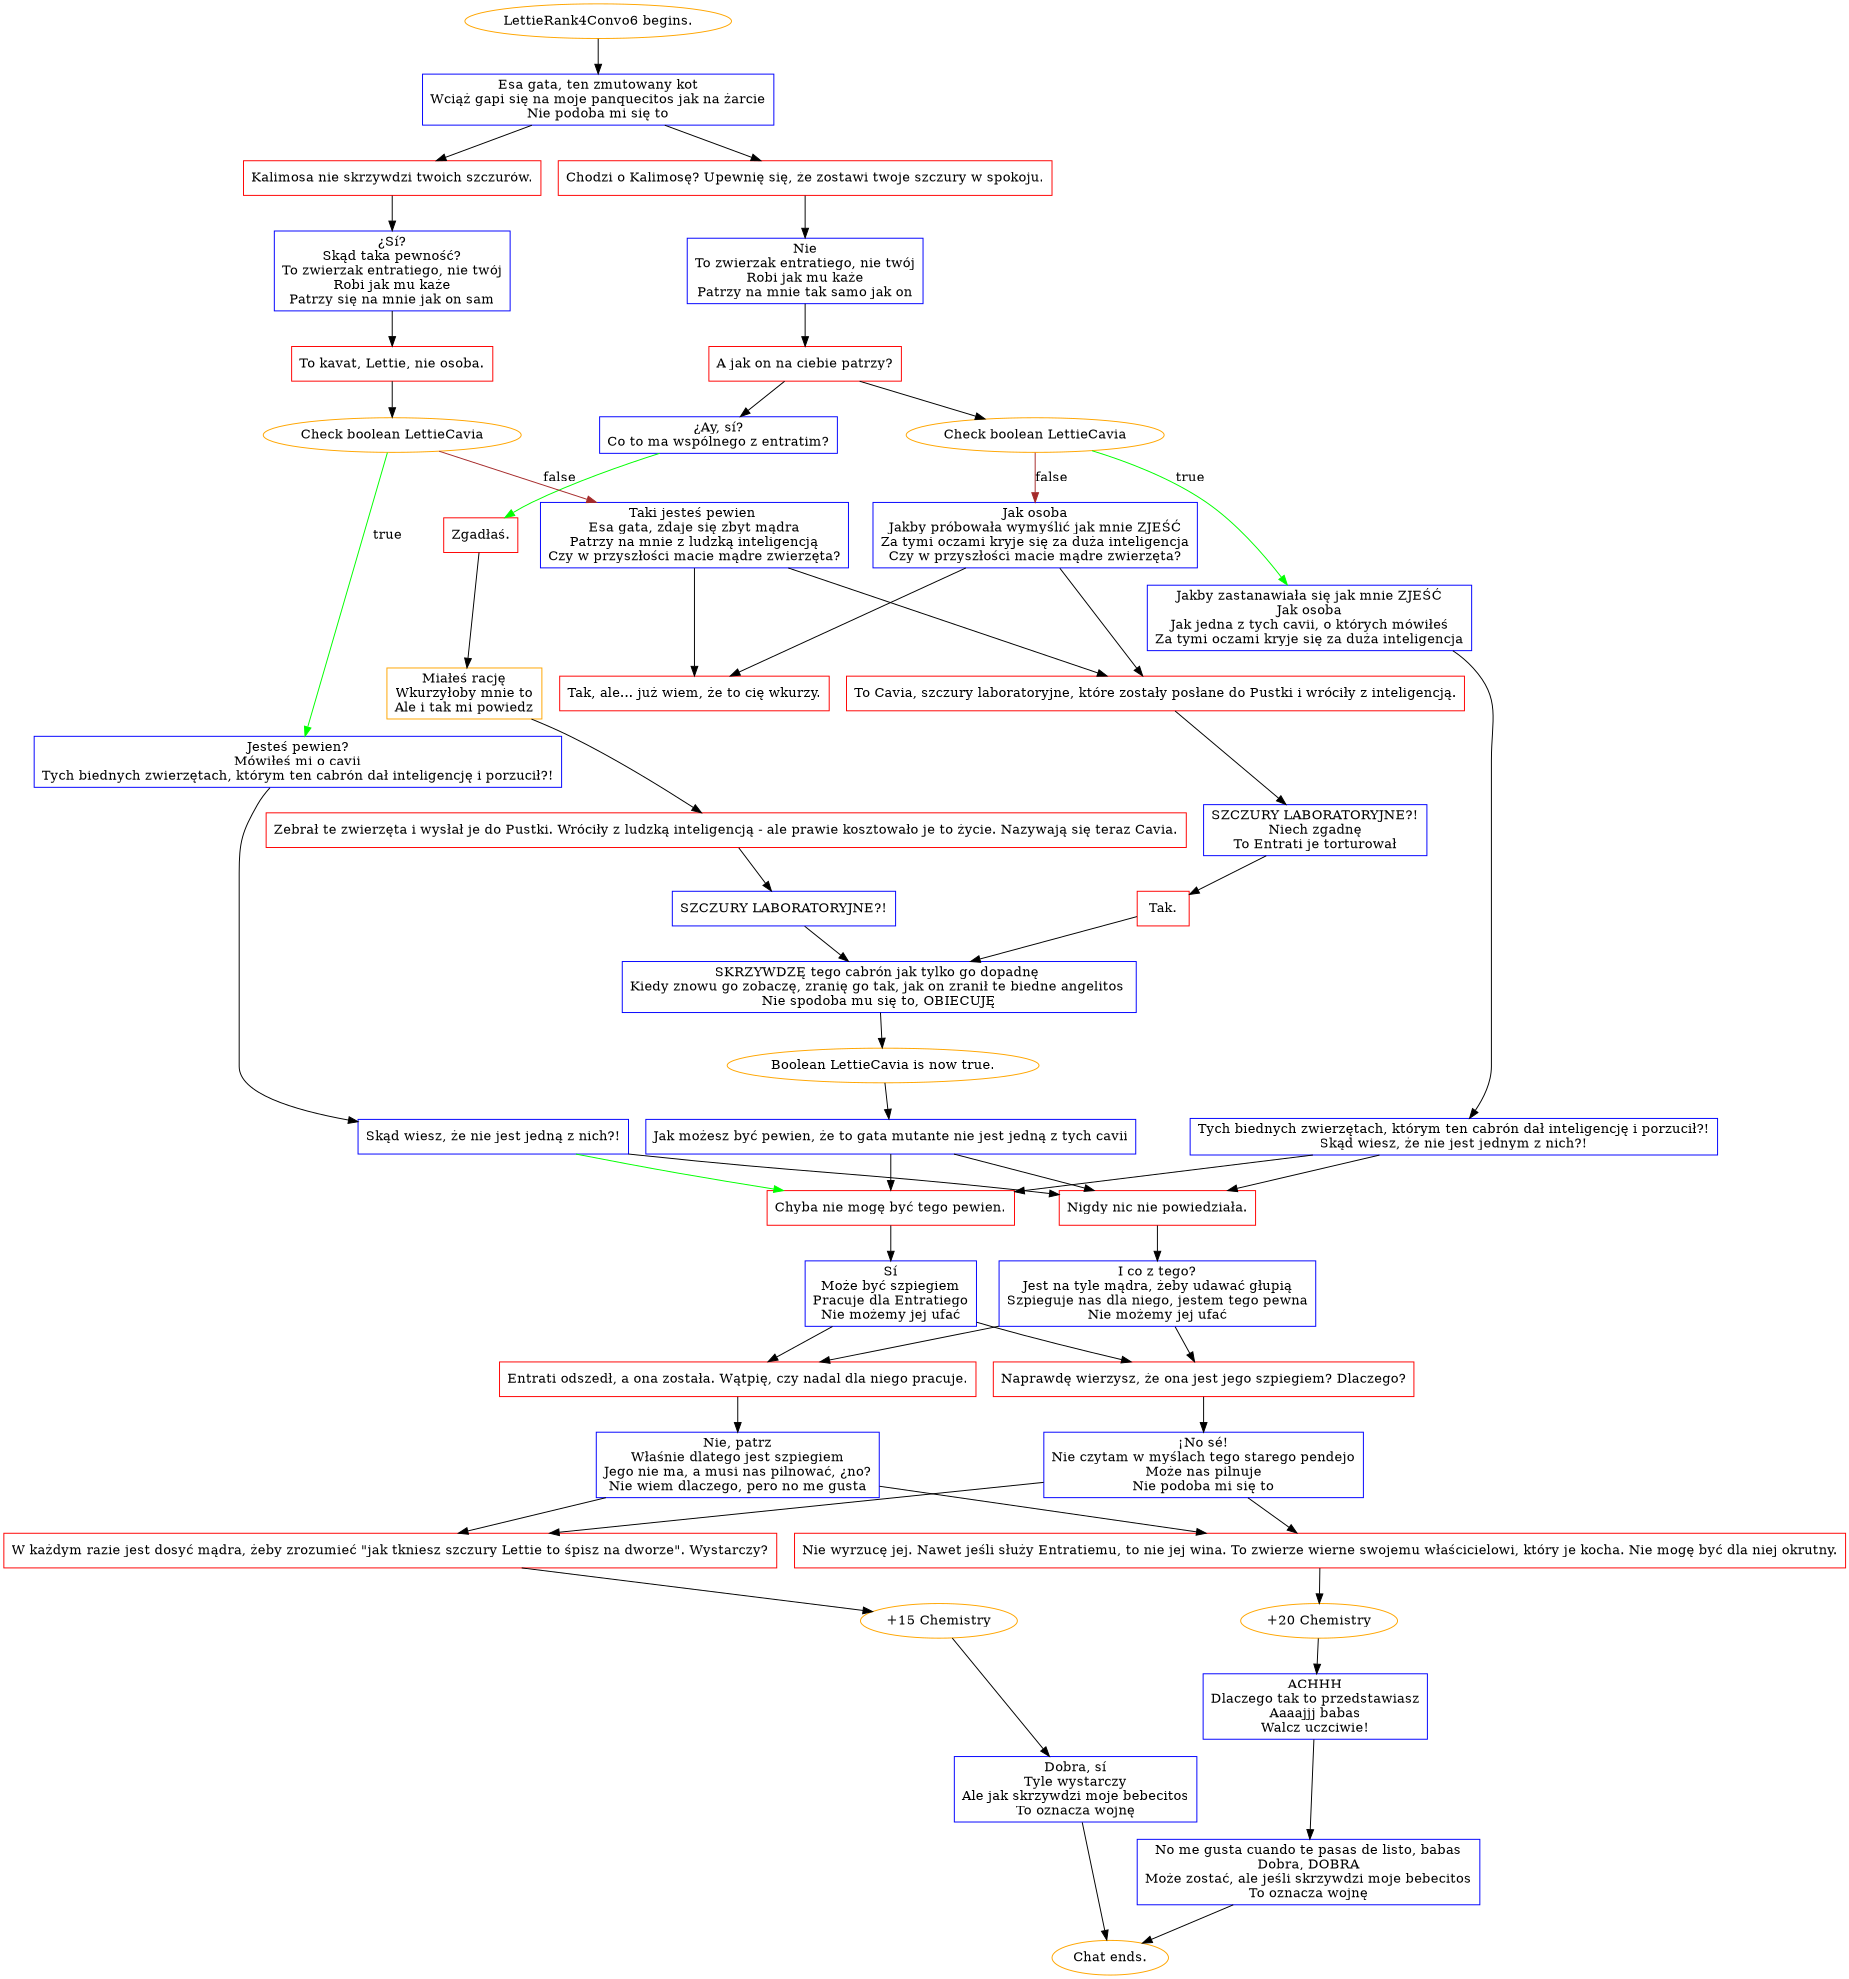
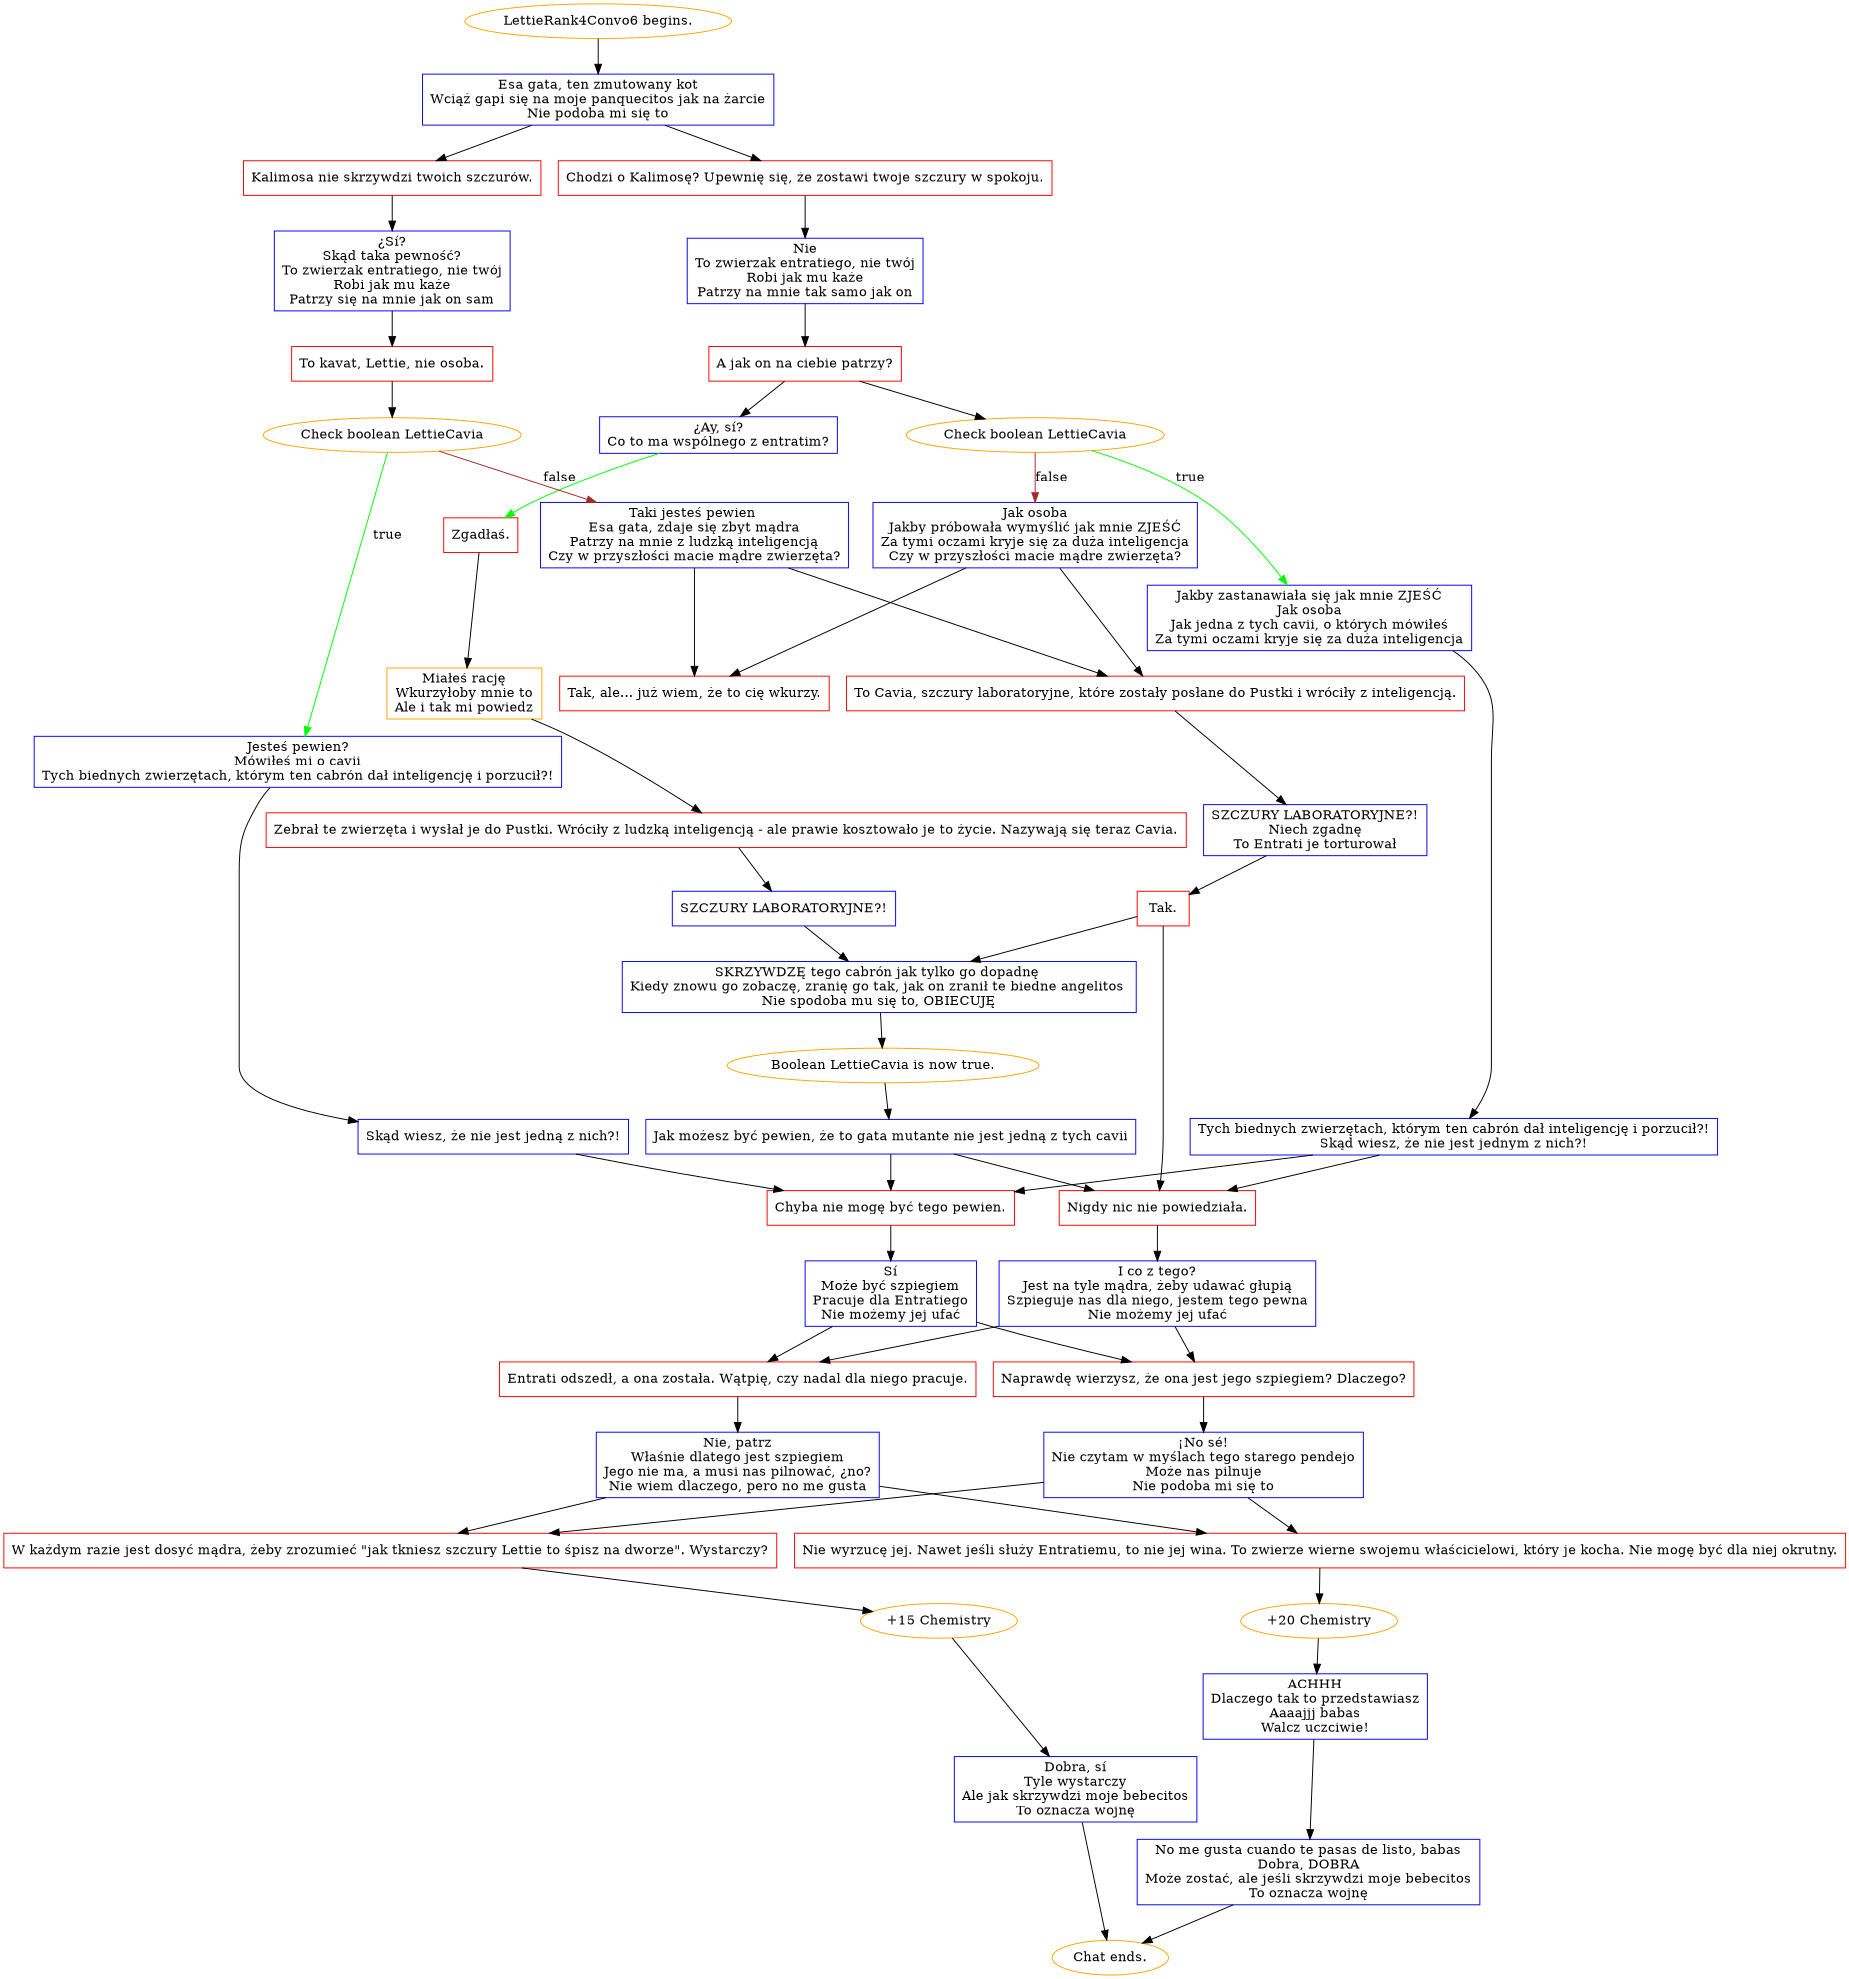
edge "Skąd wiesz, że nie jest jedną z nich?!" -> "Chyba nie mogę być tego pewien.": color green -> black
edge "Skąd wiesz, że nie jest jedną z nich?!" -> "Nigdy nic nie powiedziała.": now "Tak." -> "Nigdy nic nie powiedziała."
